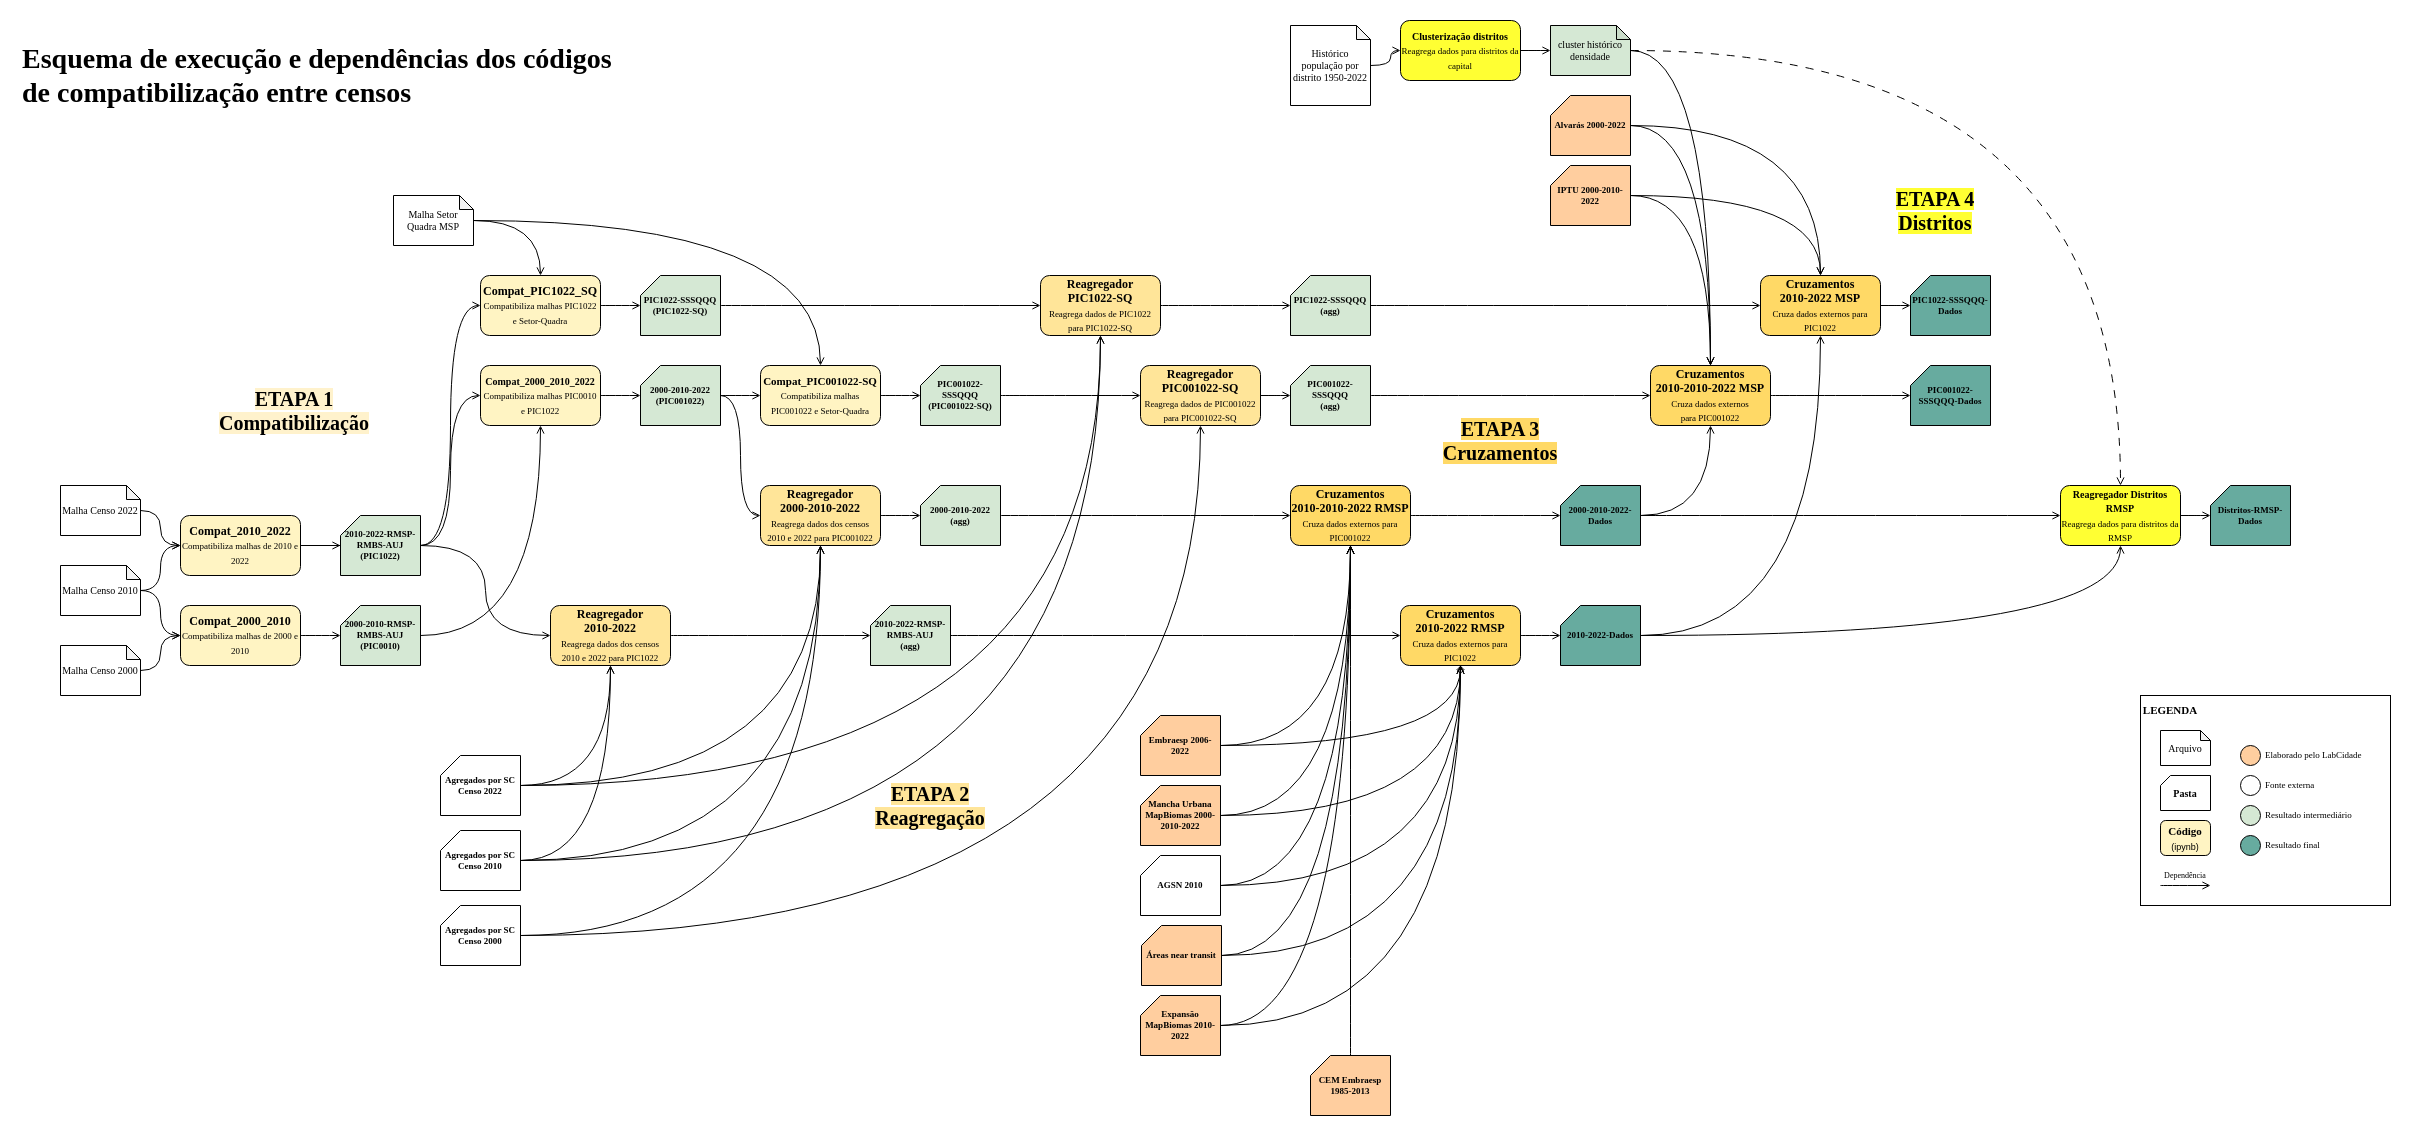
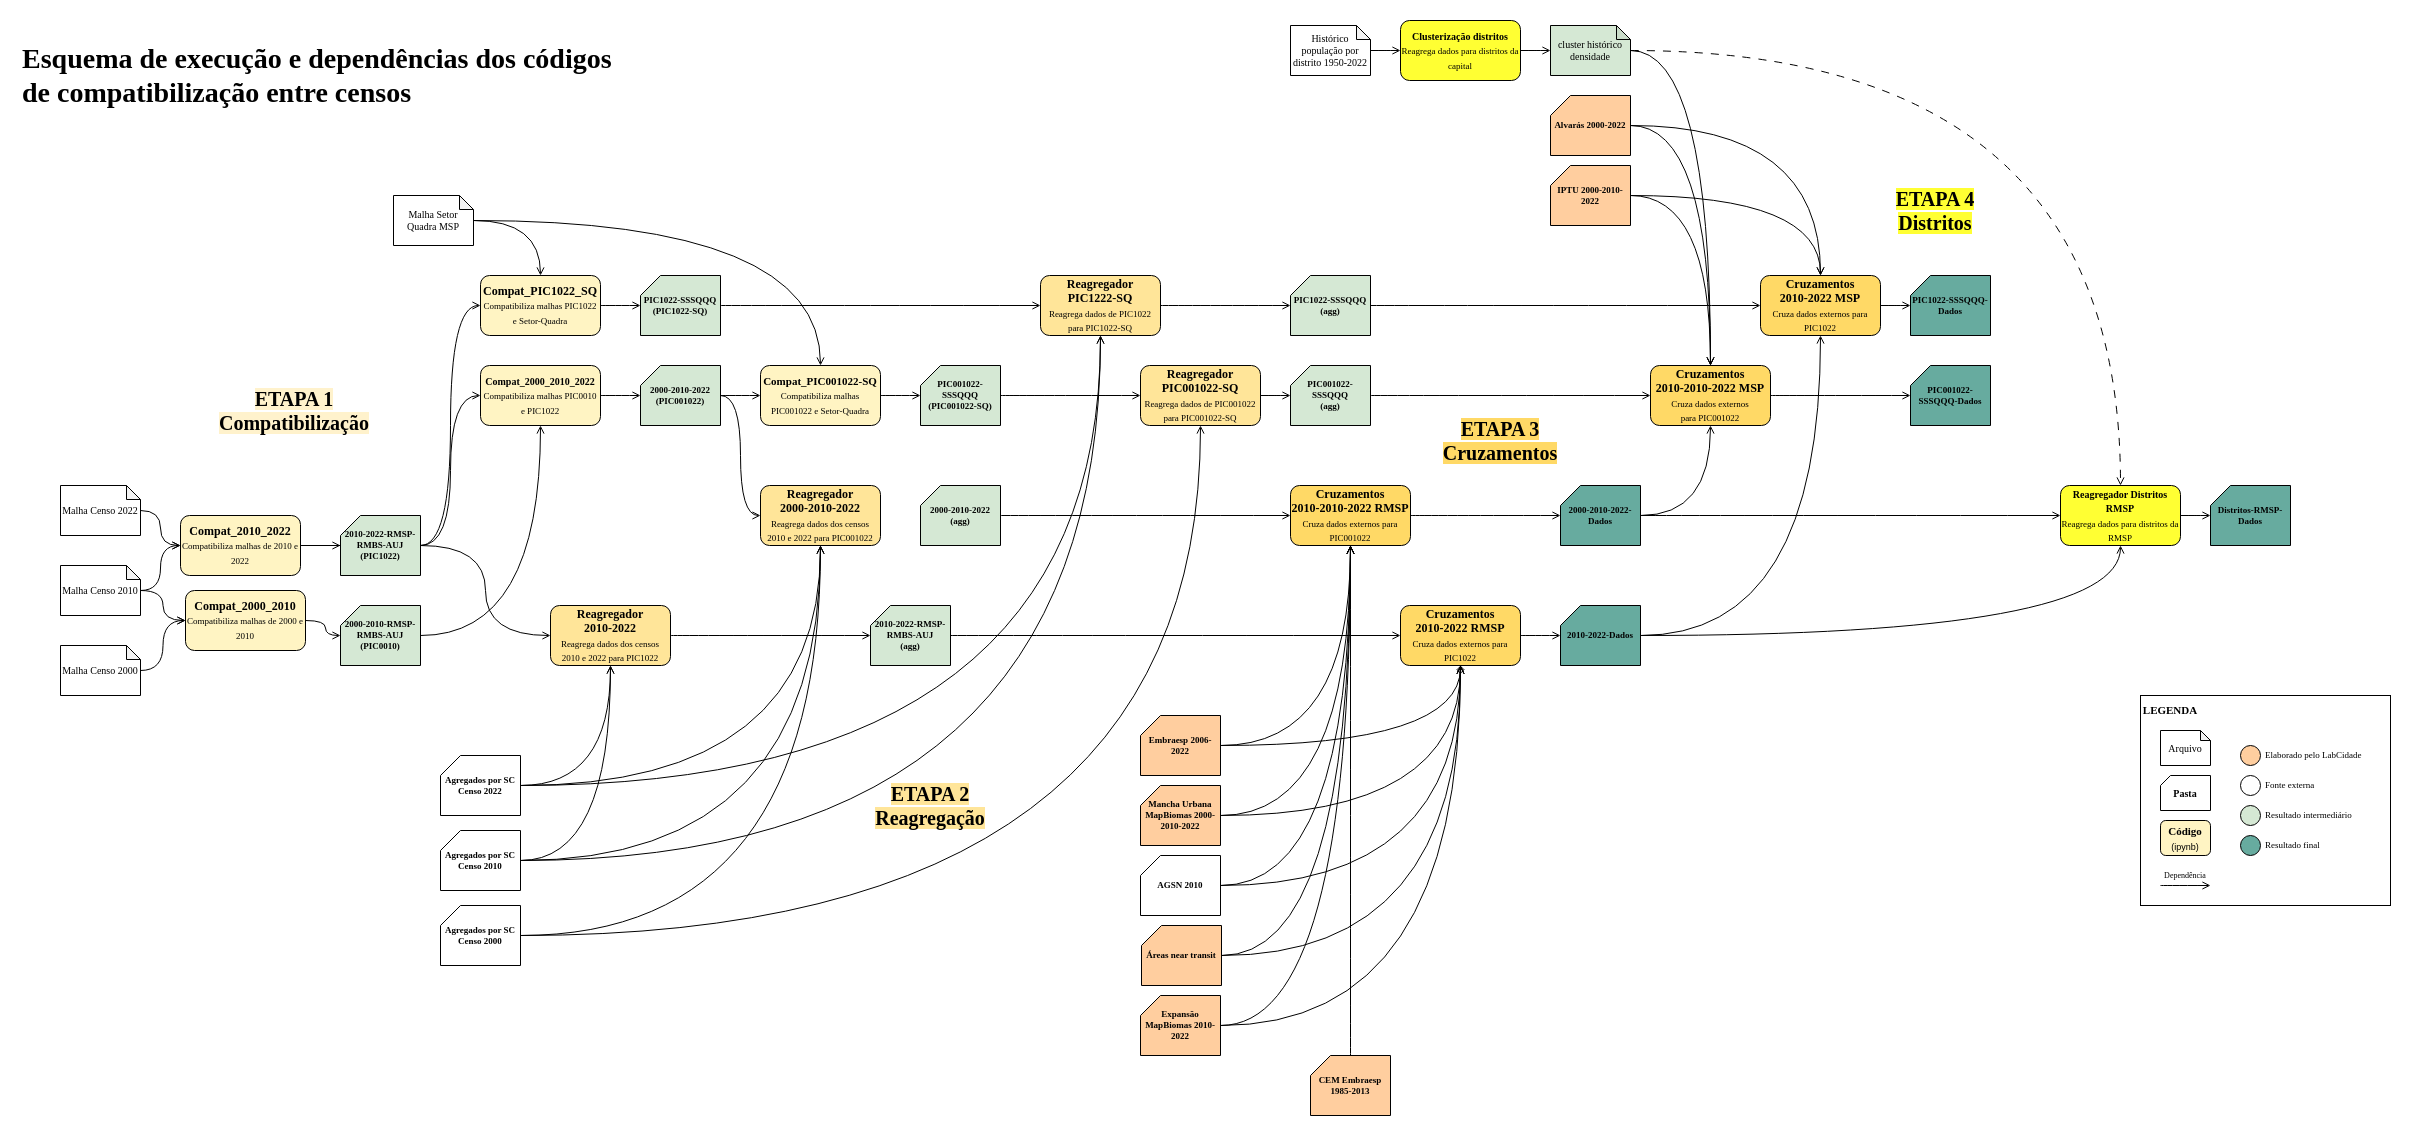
node "Histórico população por distrito 1950-2022": size 80x80 -> 80x50
node "Reagregador PIC1022-SQ Reagrega dados de PIC1022 para PIC1022-SQ": label "Reagregador PIC1022-SQ Reagrega dados de PIC1022 para PIC1022-SQ" -> "Reagregador PIC1222-SQ Reagrega dados de PIC1022 para PIC1022-SQ"
edge "Reagregador 2000-2010-2022 Reagrega dados dos censos 2010 e 2022 para PIC001022" -> "2000-2010-2022 (agg)": removed
node "Compat_2000_2010 Compatibiliza malhas de 2000 e 2010": moved (241, 636) -> (246, 621)
